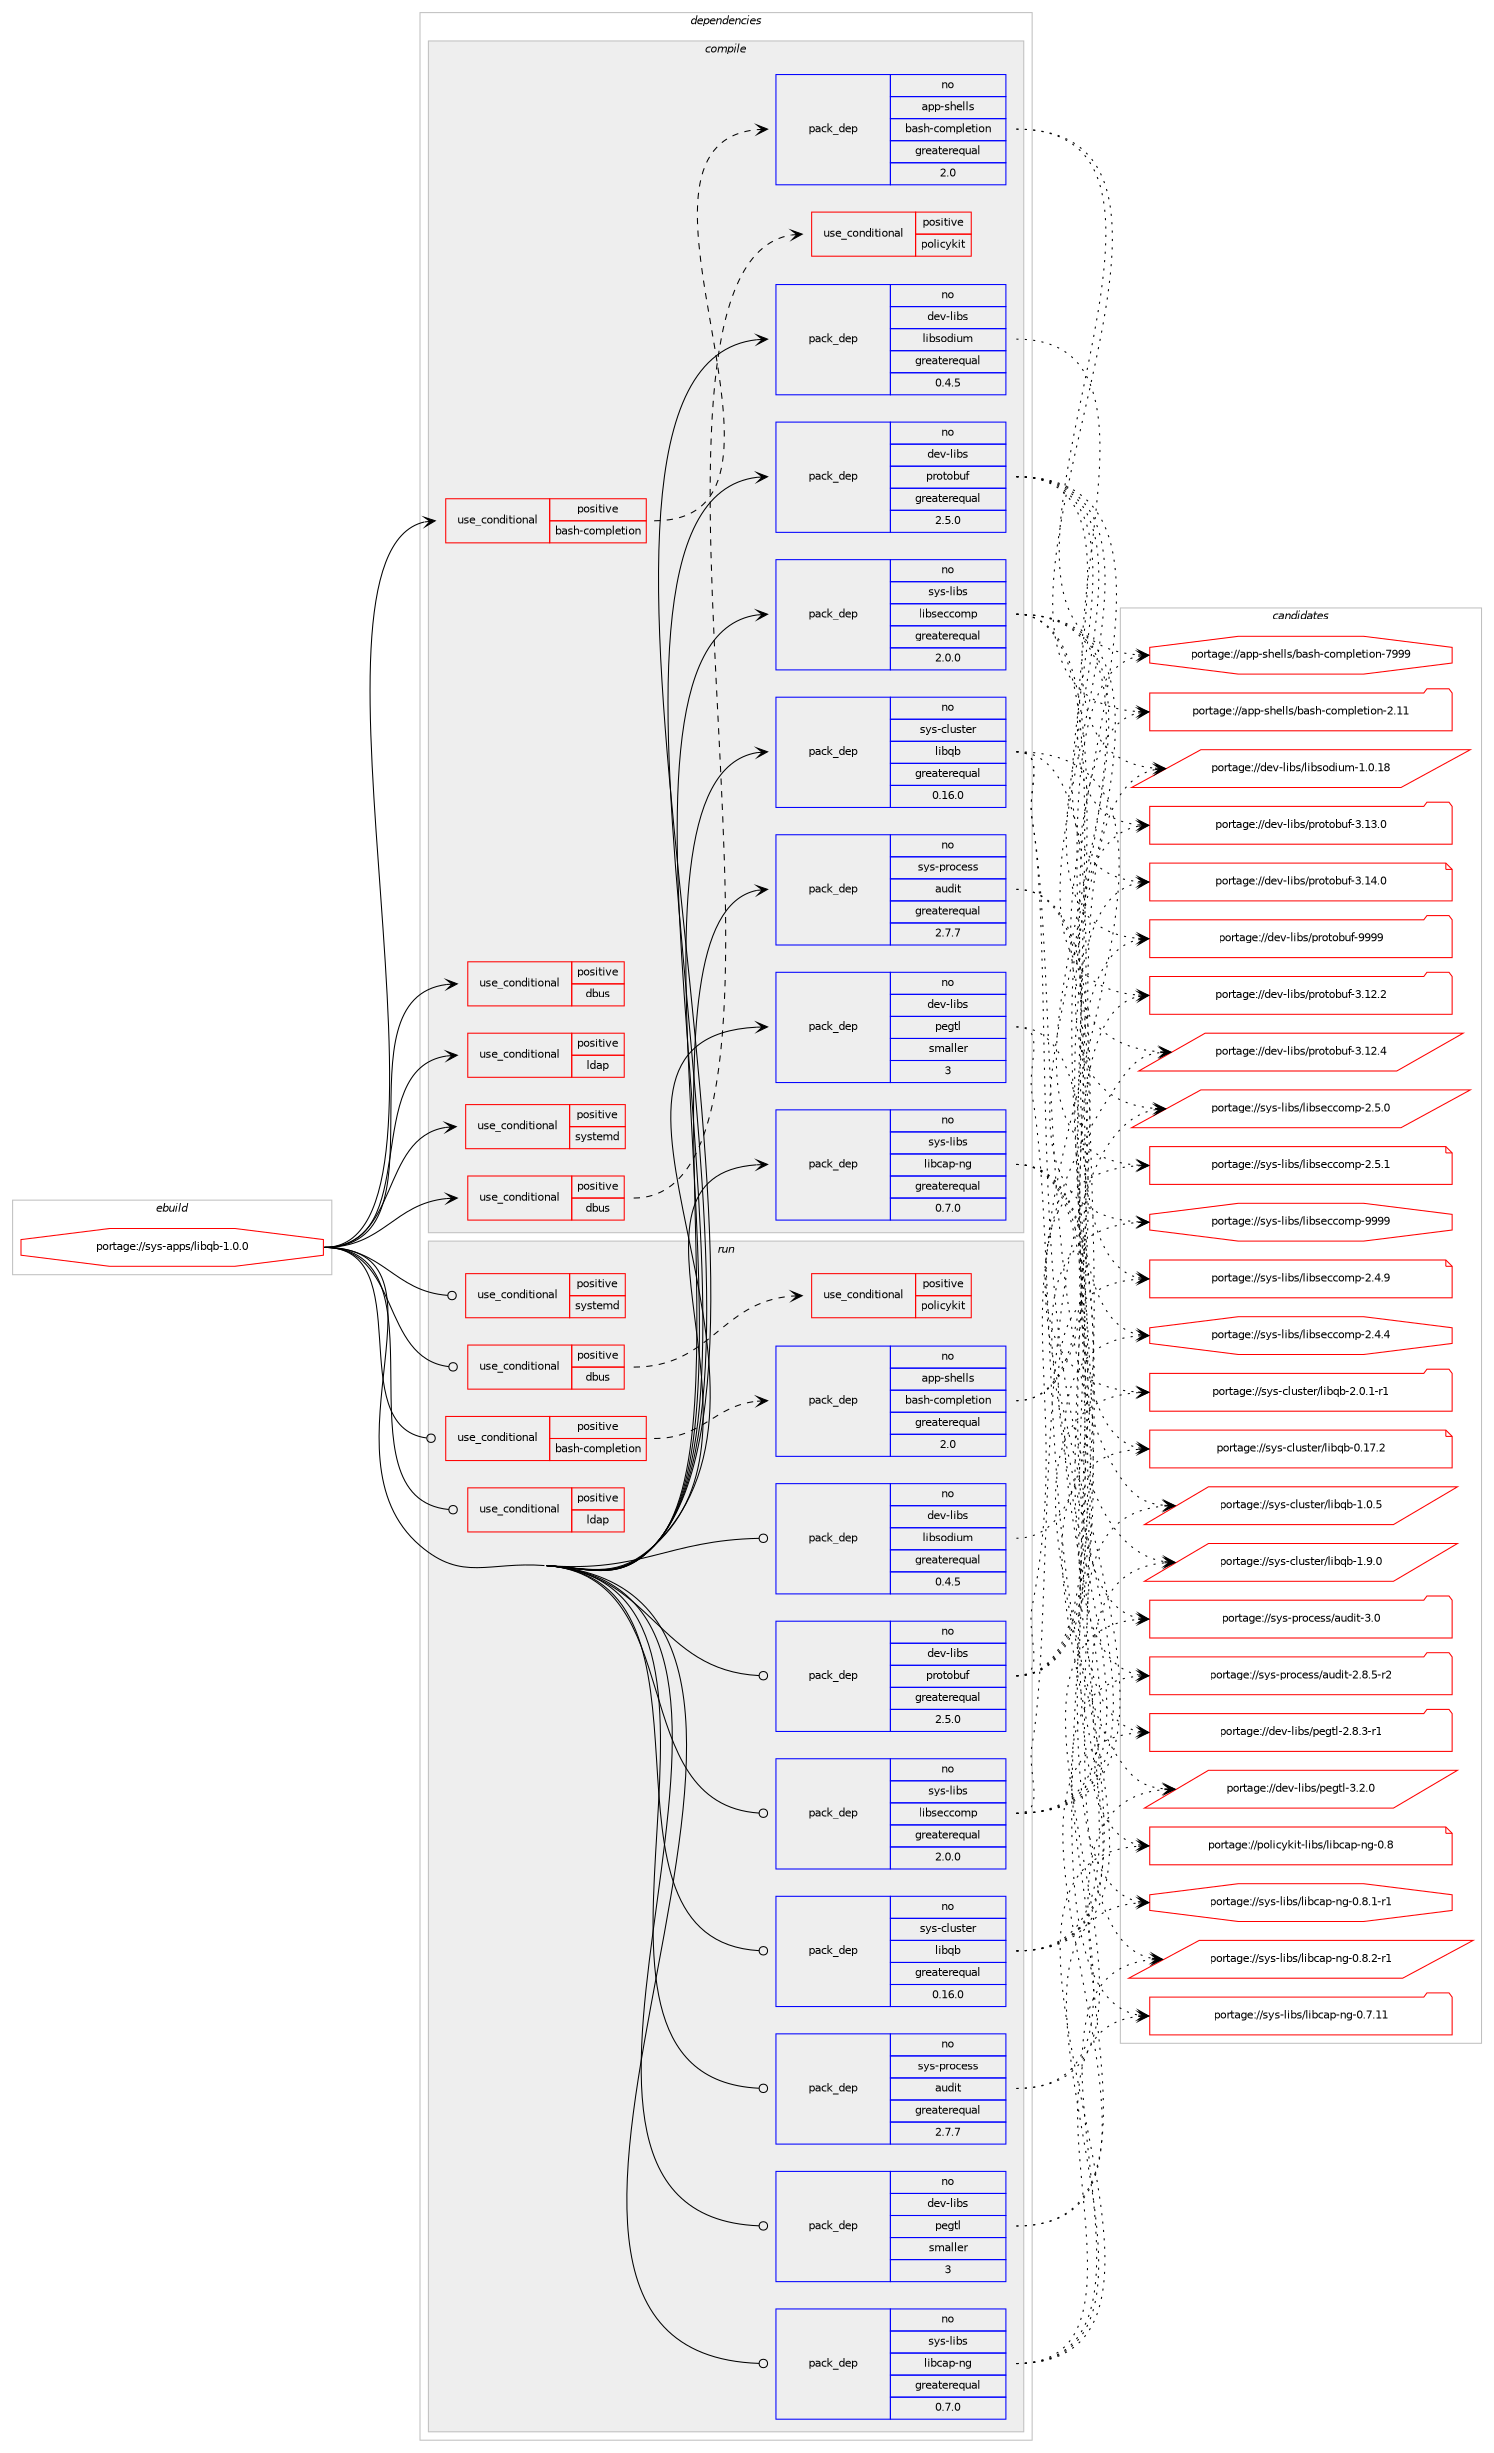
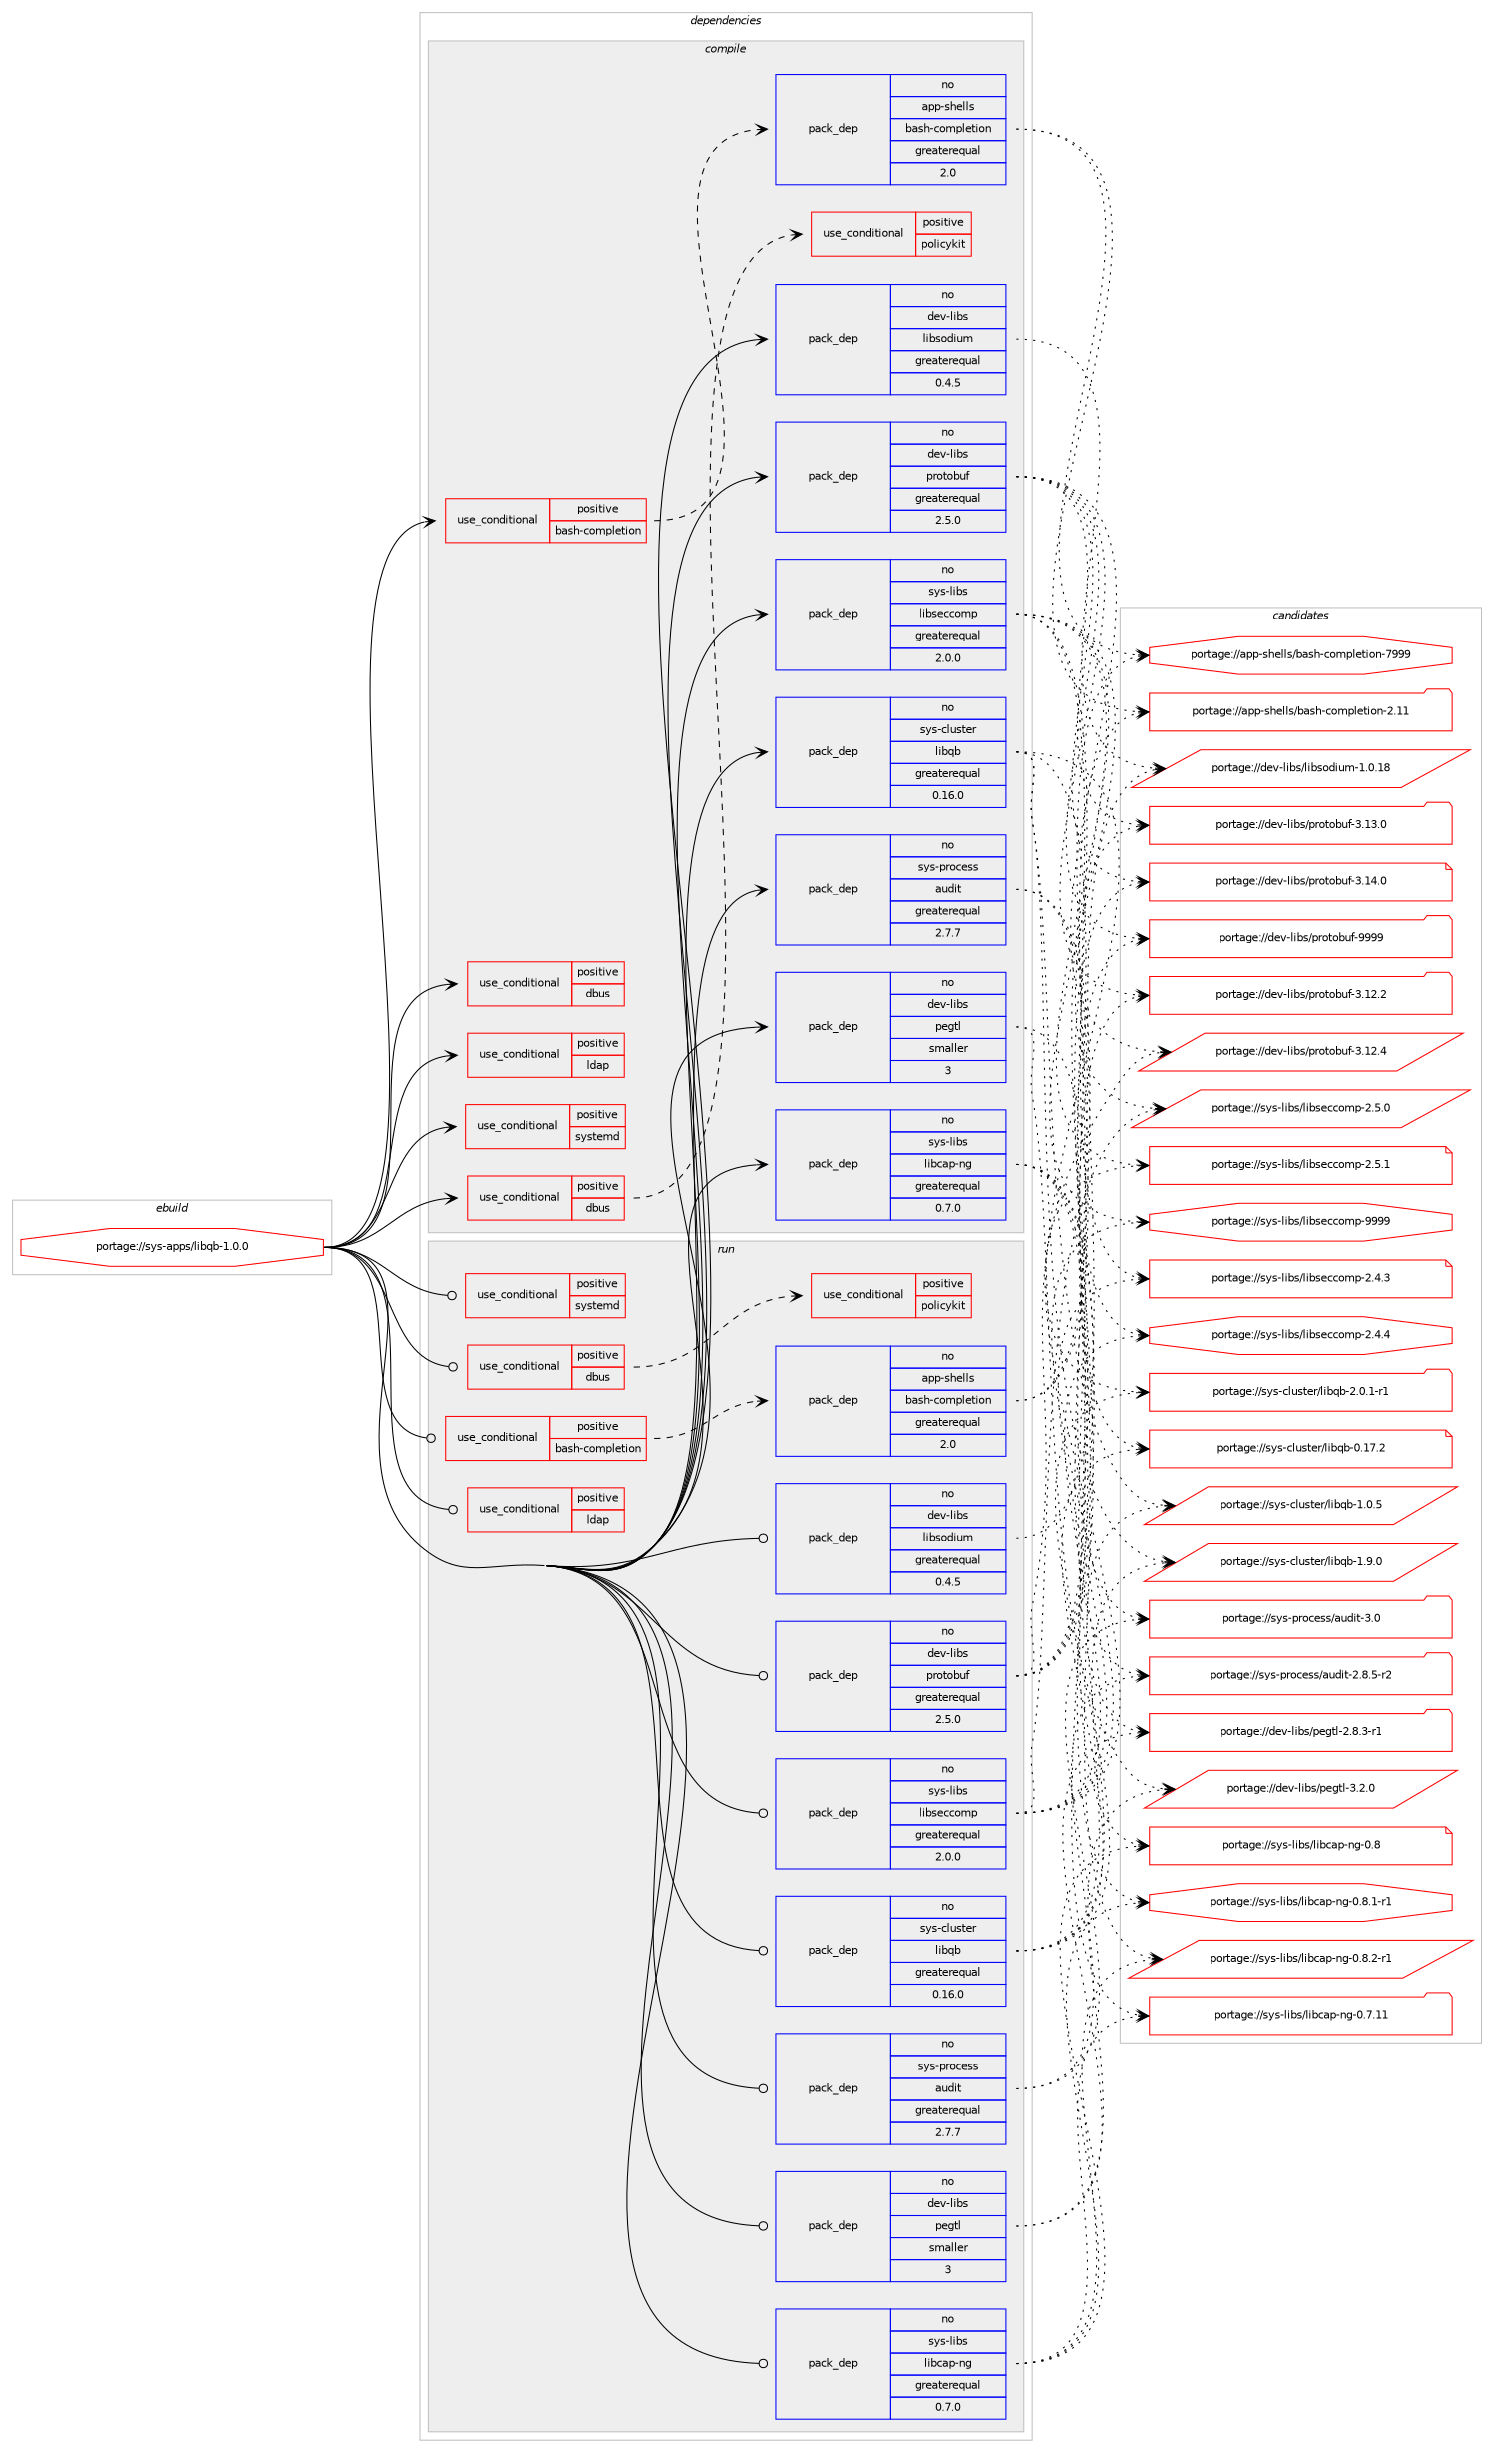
node "portage://sys-libs/libseccomp-2.4.9": label "portage://sys-libs/libseccomp-2.4.9" -> "portage://sys-libs/libseccomp-2.4.3"
node "portage://policykit-libs/libcap-ng-0.8": label "portage://policykit-libs/libcap-ng-0.8" -> "portage://sys-libs/libcap-ng-0.8"
